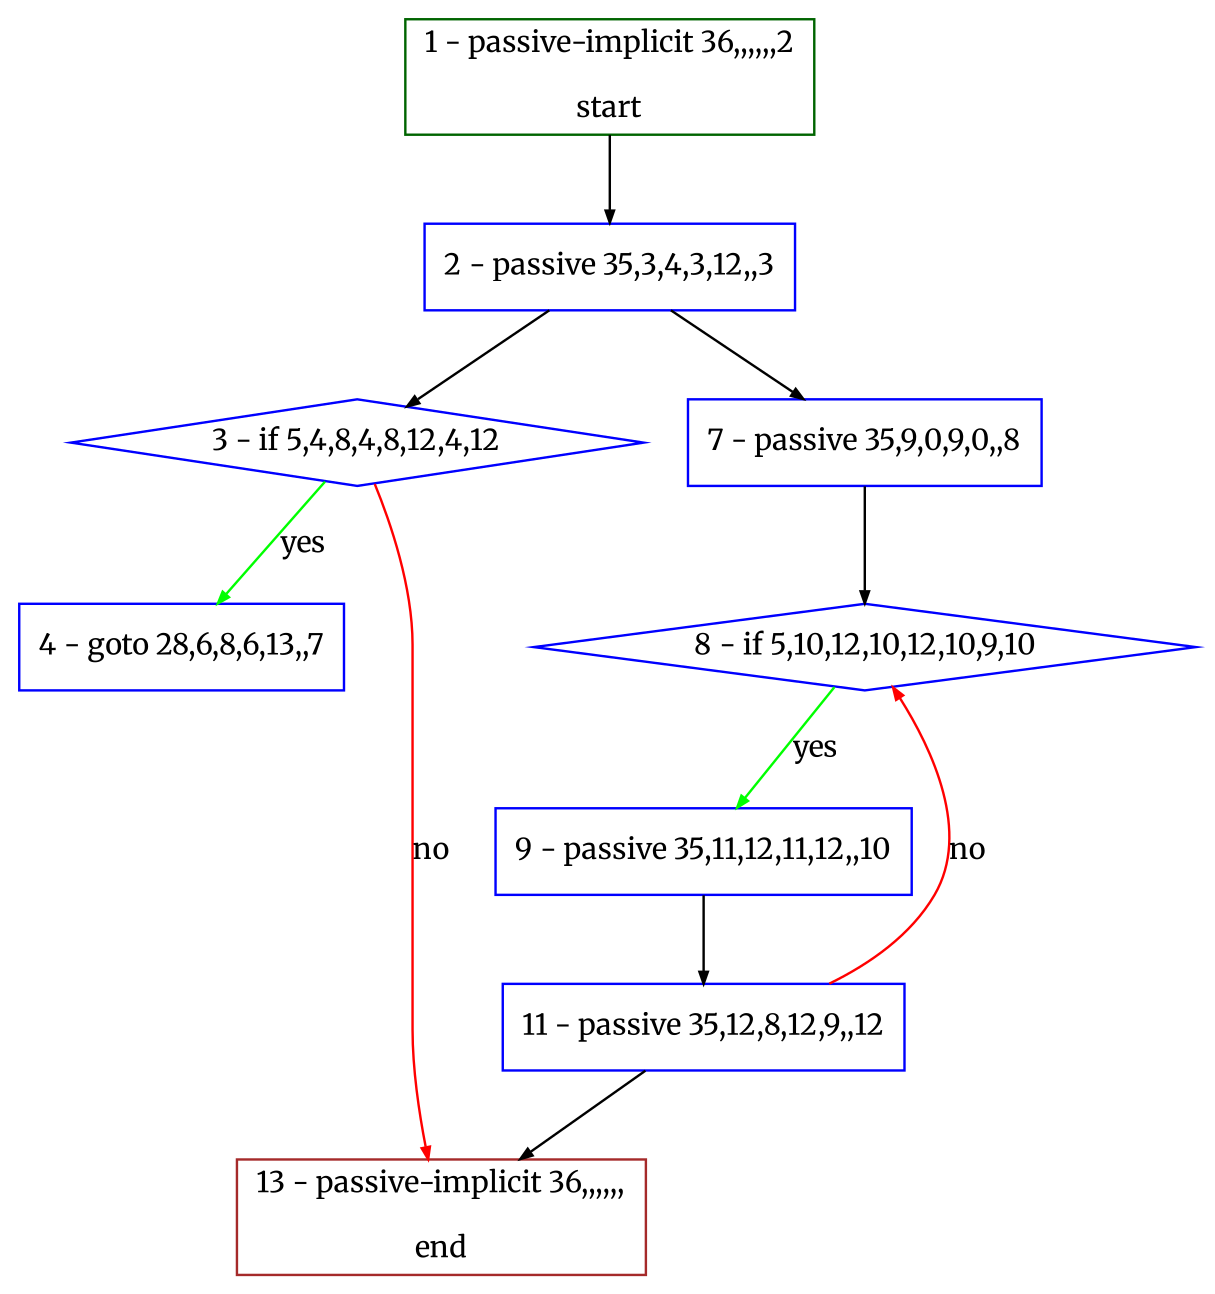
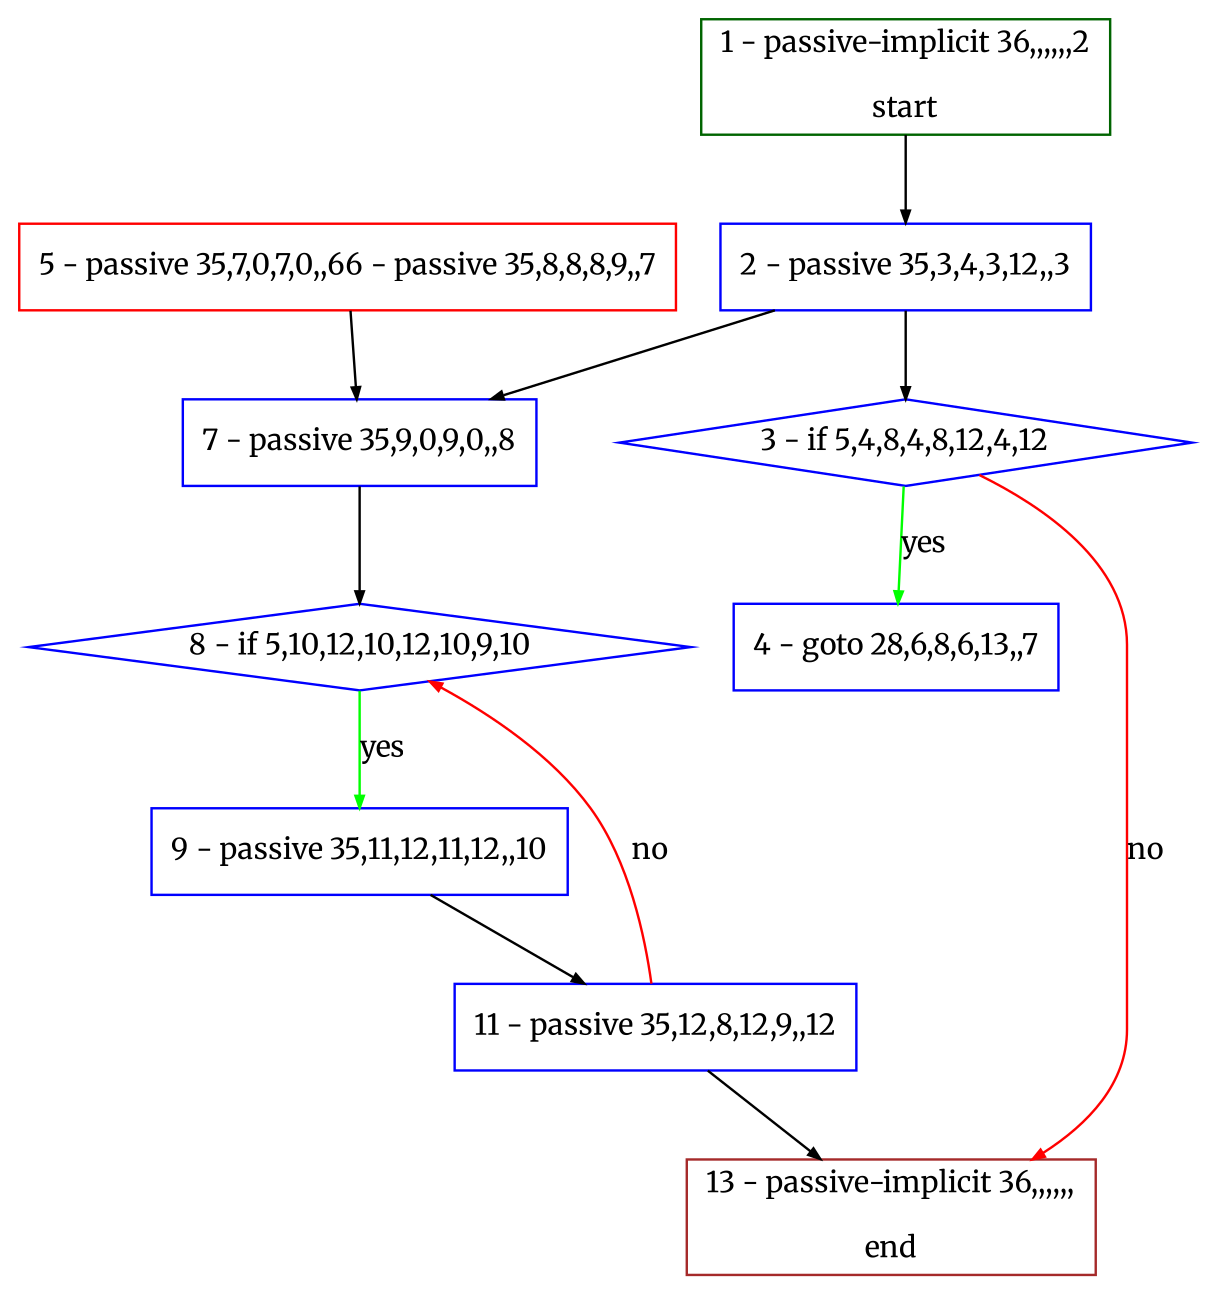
node "5 - passive 35,7,0,7,0,,66 - passive 35,8,8,8,9,,7": added
